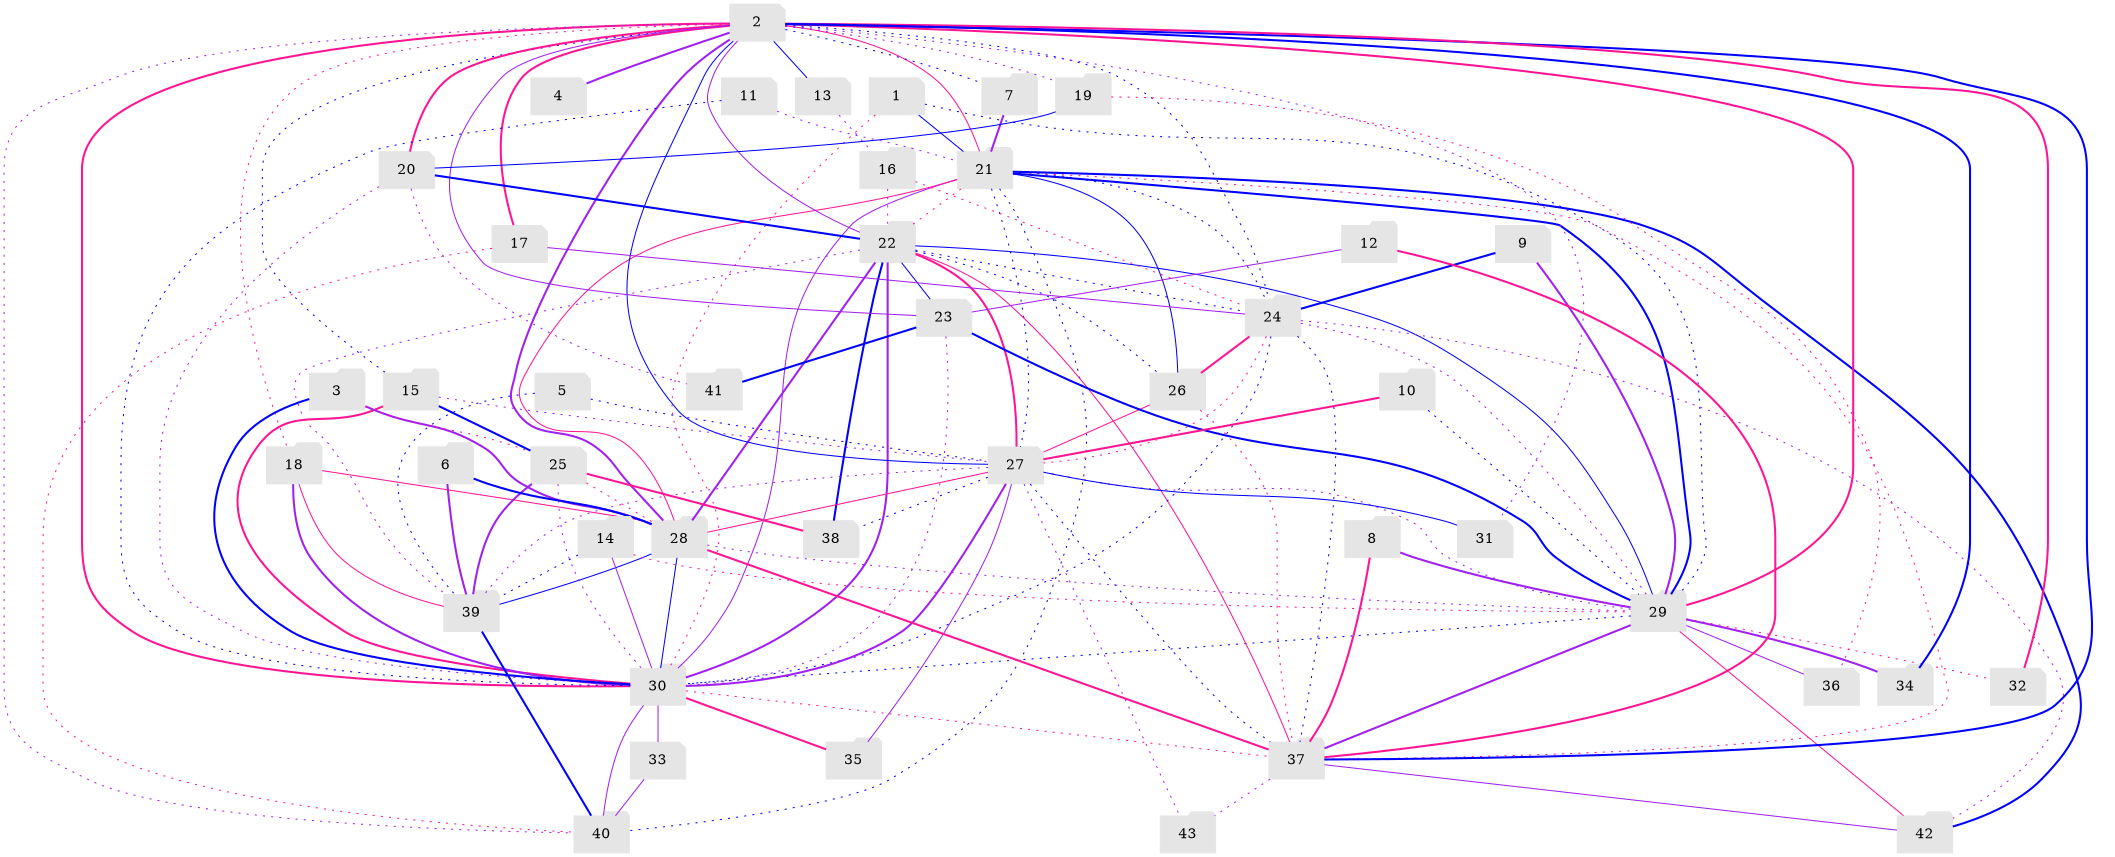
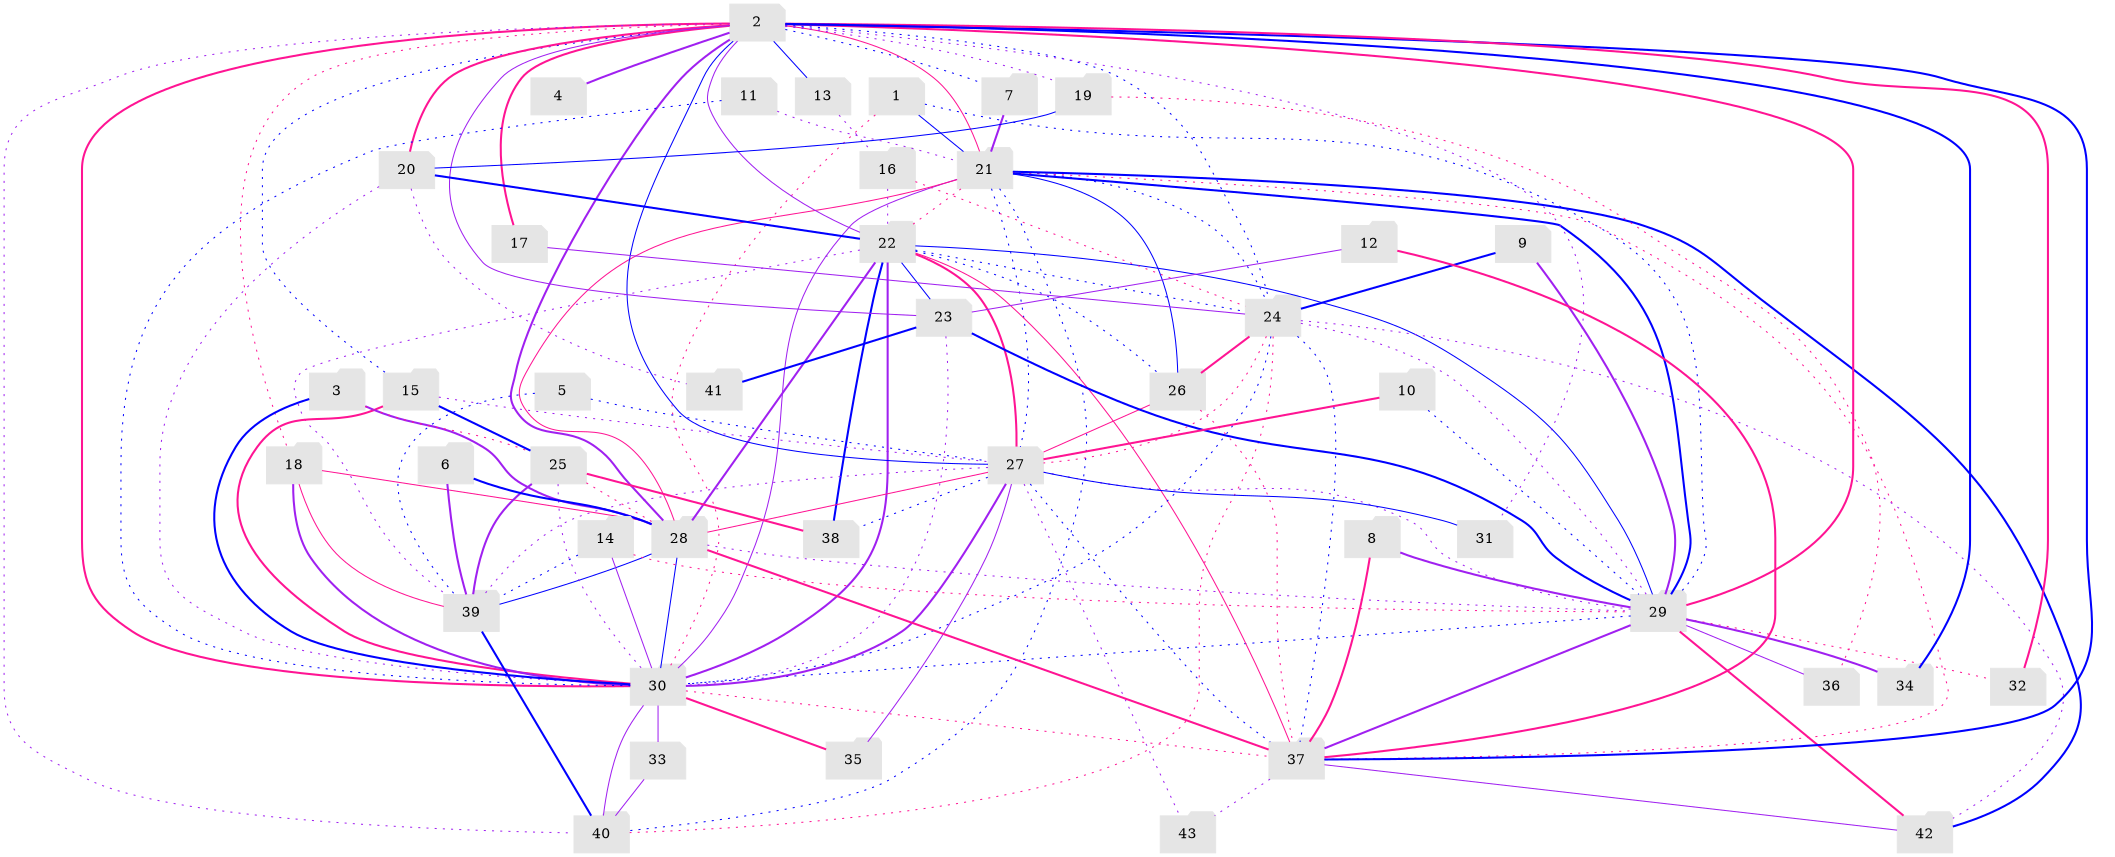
edge "17" -- "40": now "24" -- "40"
edge "29" -- "42": style solid -> bold
